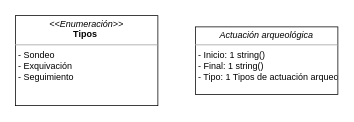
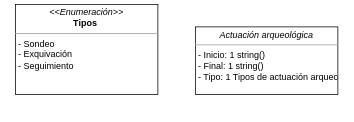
node "<<Enumeración>> Tipos - Sondeo - Exquivación - Seguimiento": moved (87, 60) -> (87, 49)
